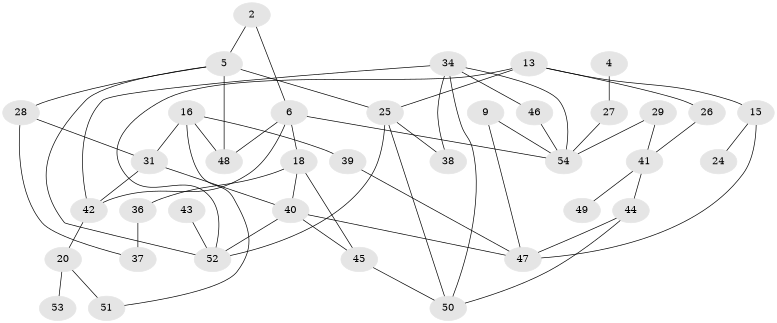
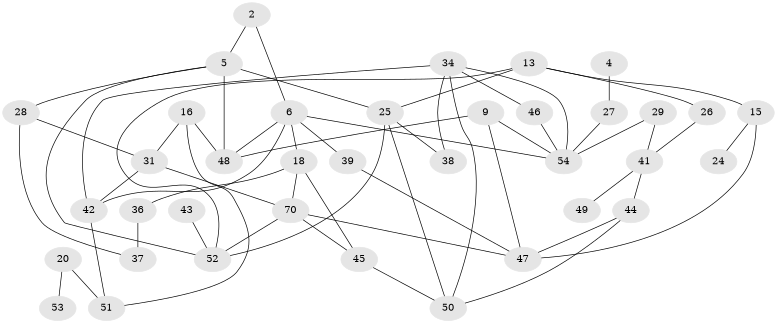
edge "16" -- "39": now "6" -- "39"
edge "9" -- "48": added
node "40": label "40" -> "70"
edge "42" -- "20": now "42" -- "51"
